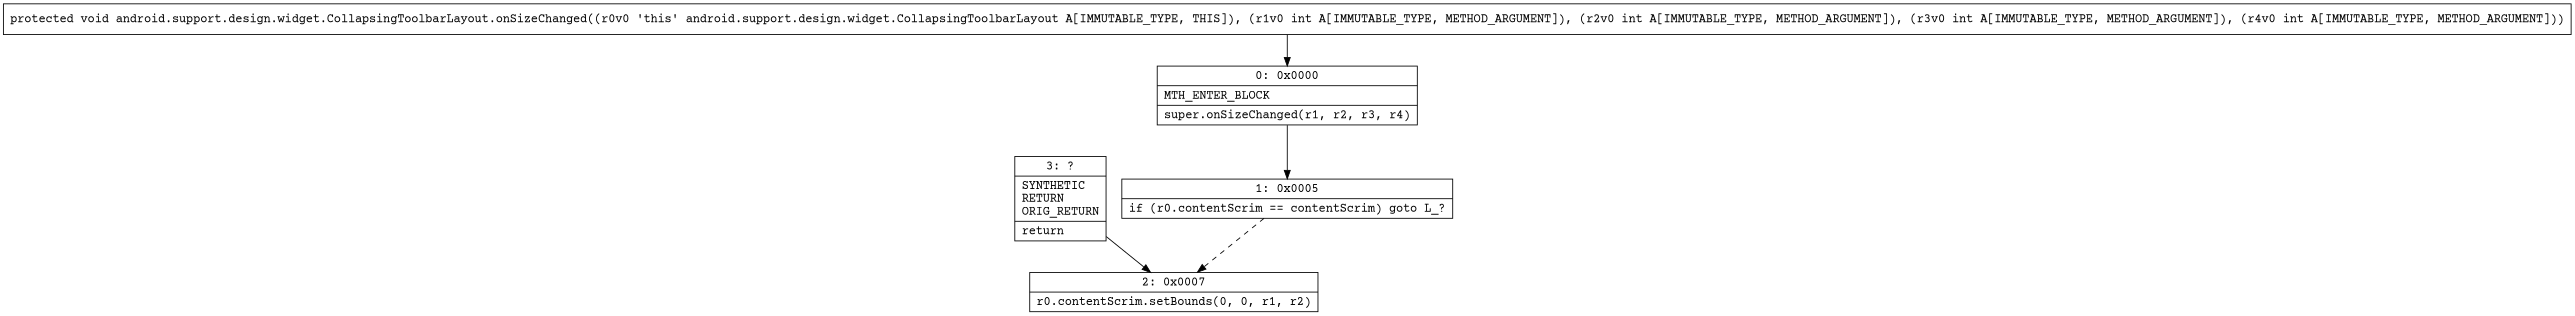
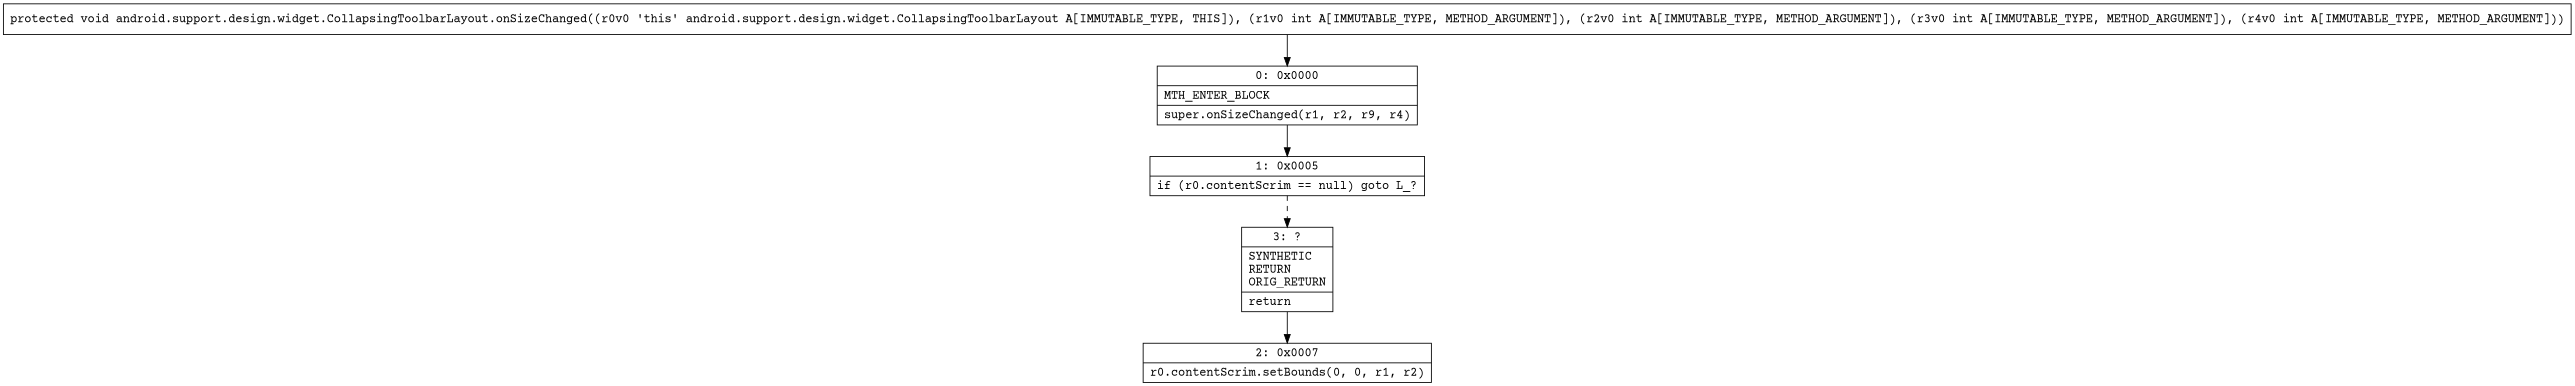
node "0: 0x0000": text "super.onSizeChanged(r1, r2, r3, r4)" -> "super.onSizeChanged(r1, r2, r9, r4)"
node "1: 0x0005": text "if (r0.contentScrim == contentScrim) goto L_?" -> "if (r0.contentScrim == null) goto L_?"
edge "1: 0x0005" -> "2: 0x0007": now "1: 0x0005" -> "3: ?"
